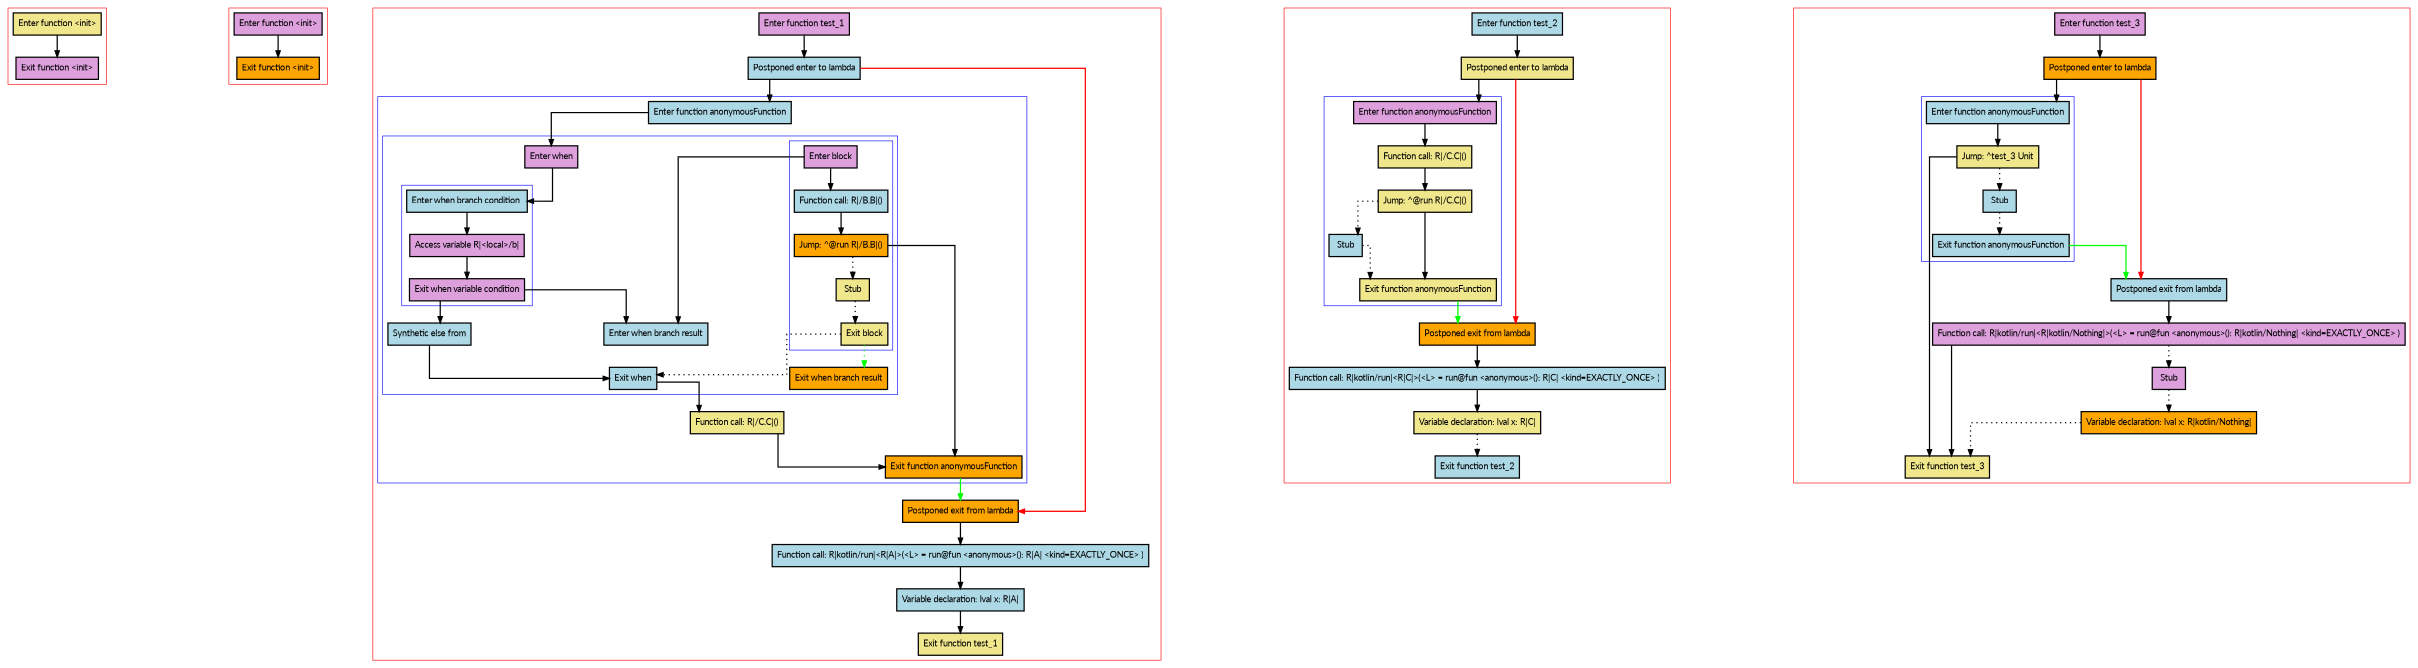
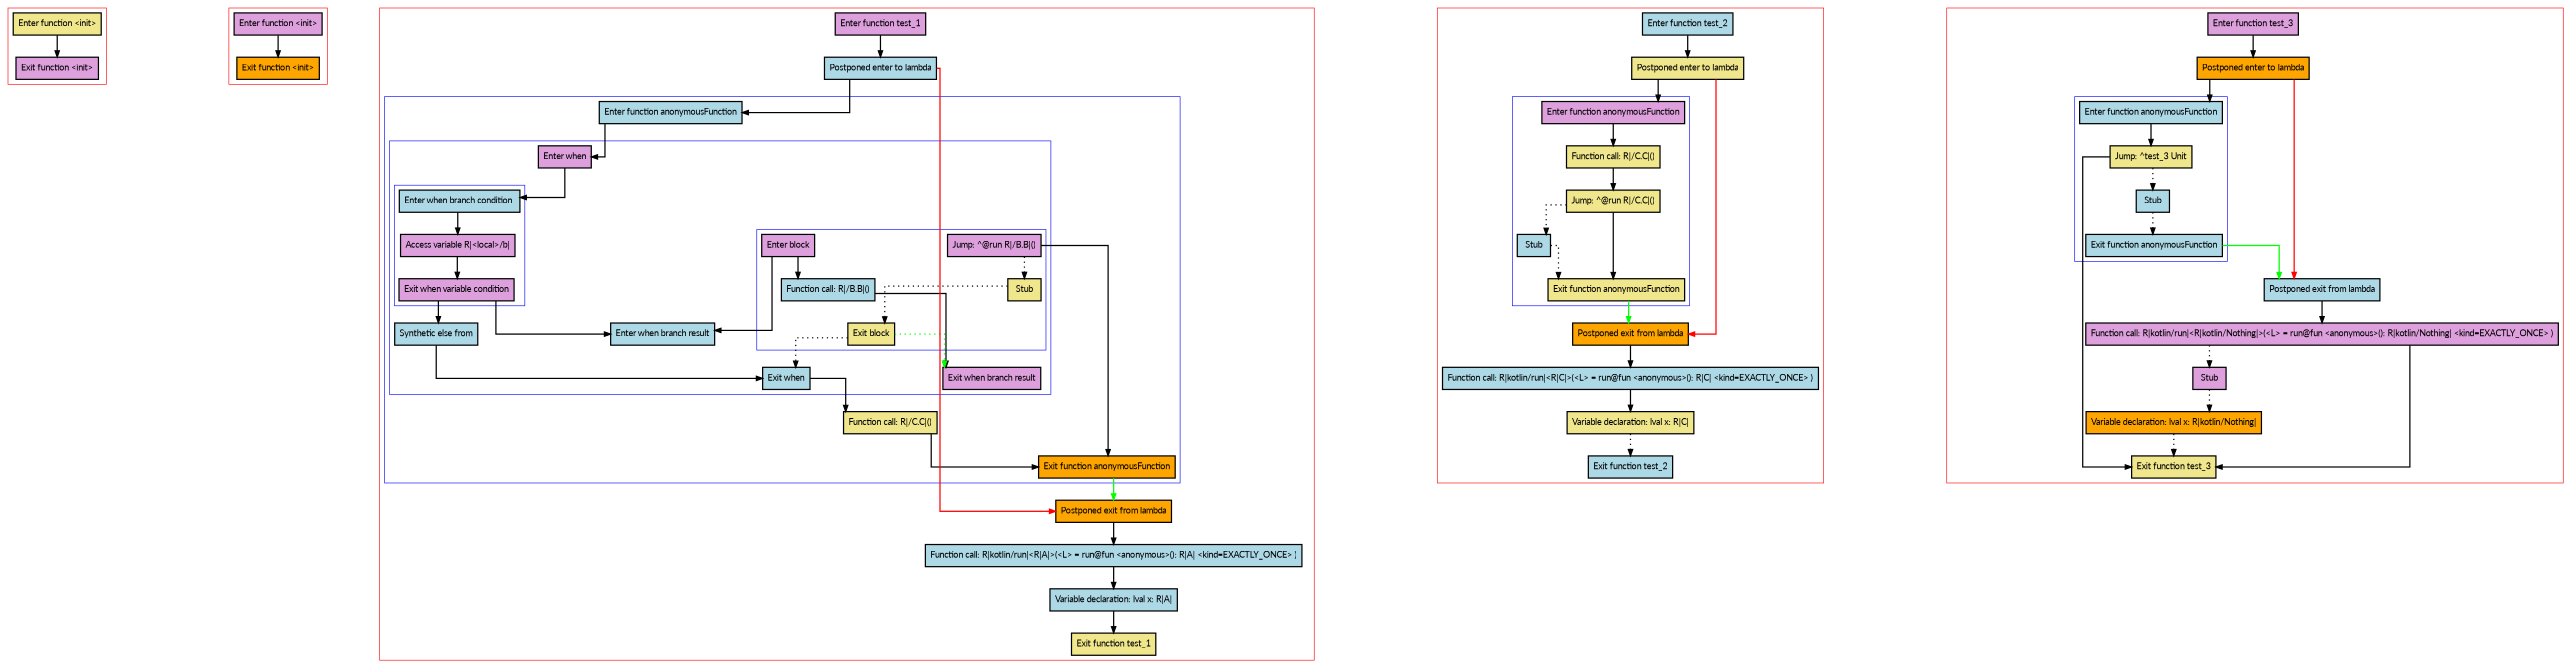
edge "Function call: R|/B.B|()" -> "Jump: ^@run R|/B.B|()": now "Function call: R|/B.B|()" -> "Exit when branch result"
node "Jump: ^@run R|/B.B|()": fillcolor orange -> plum
node "Exit when branch result": fillcolor orange -> plum
